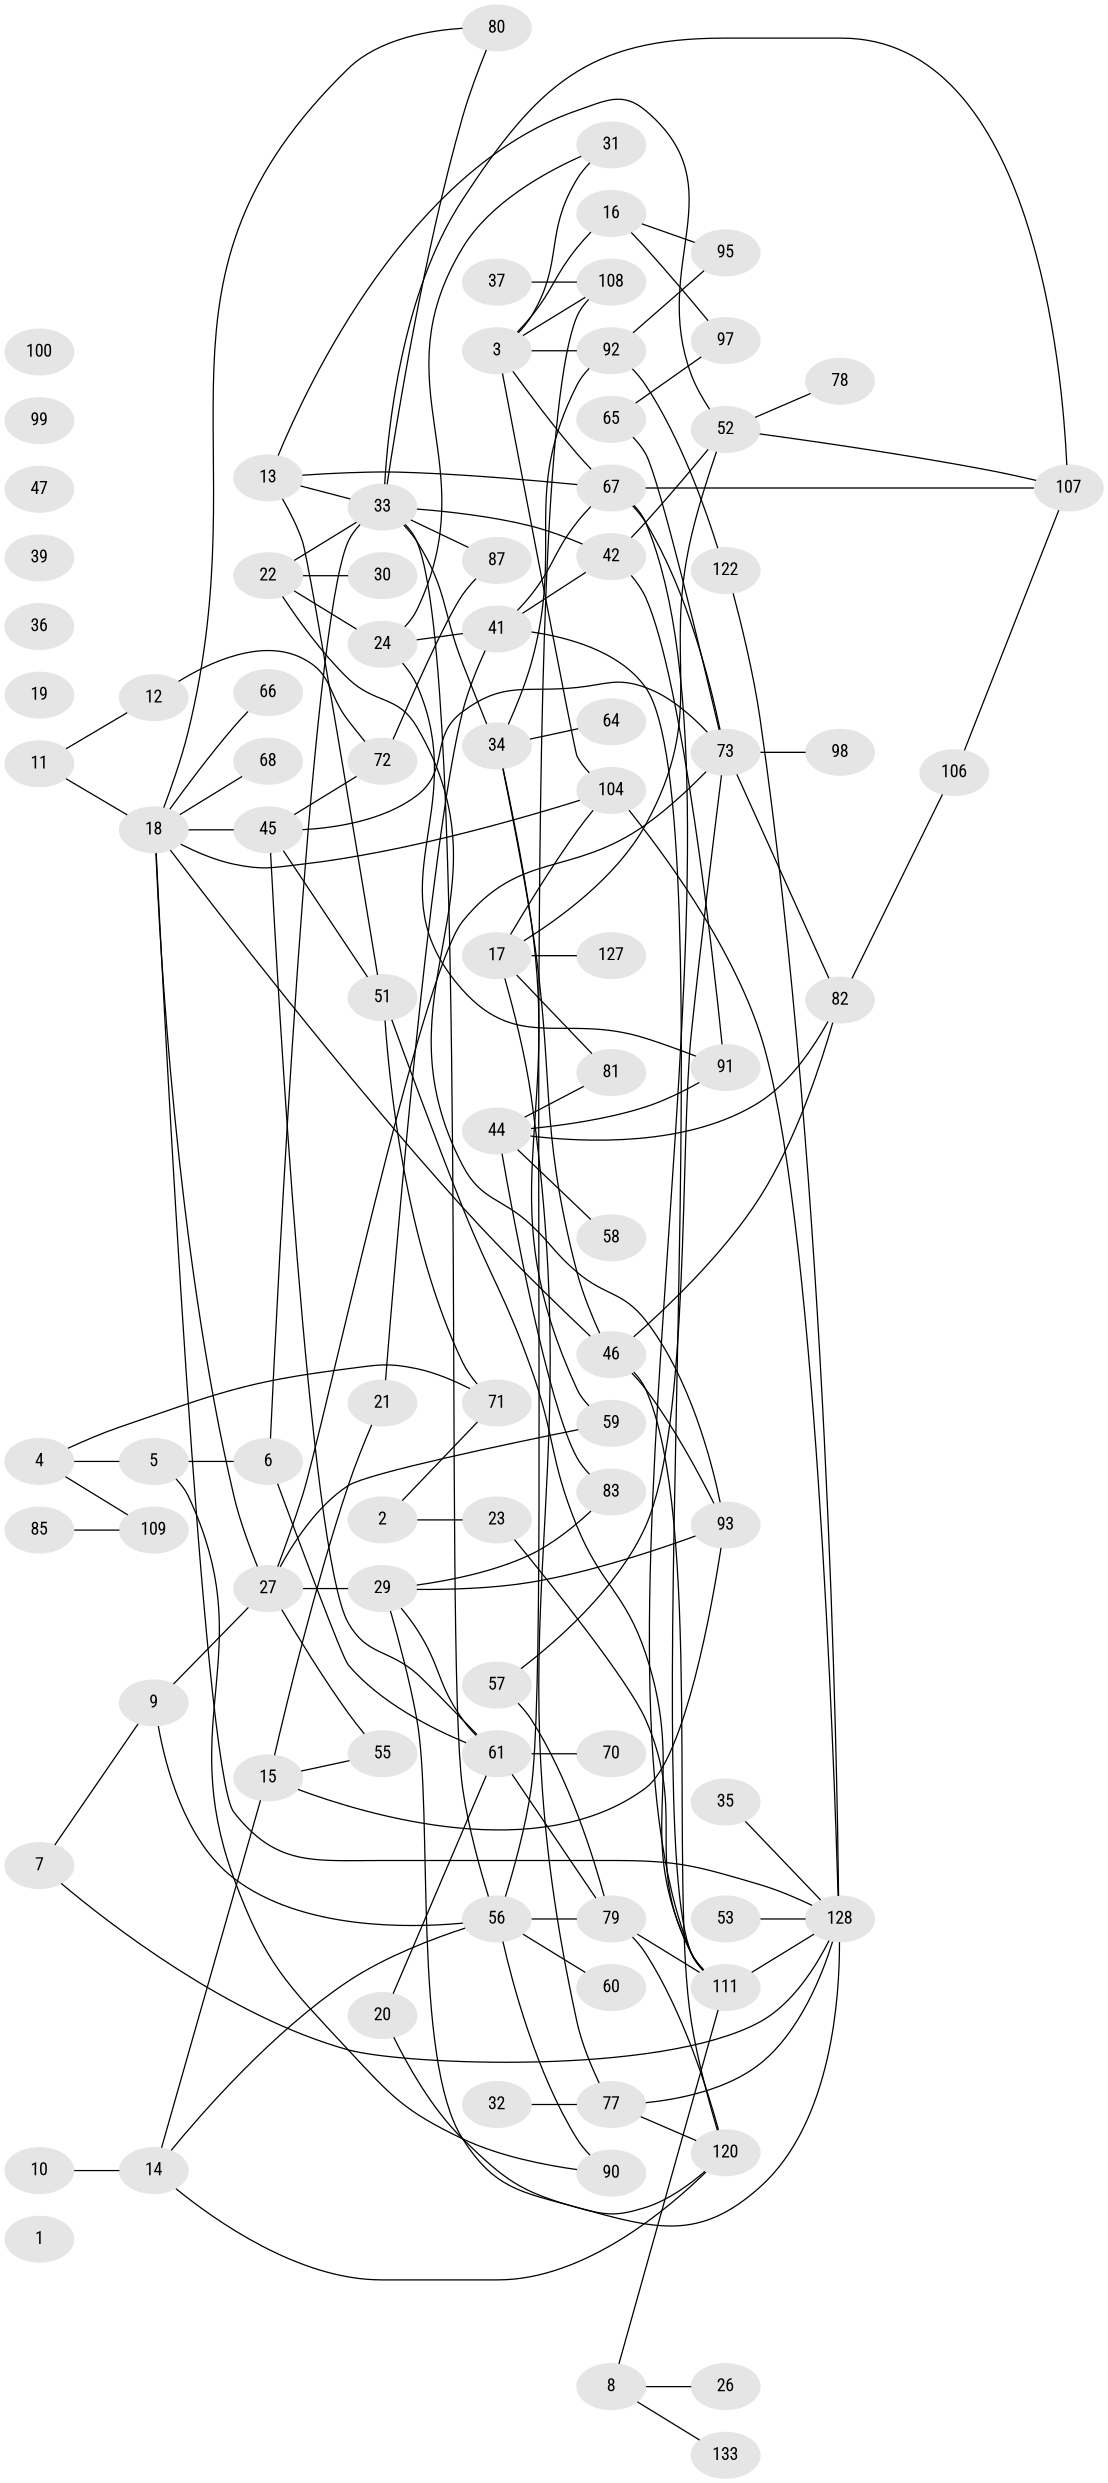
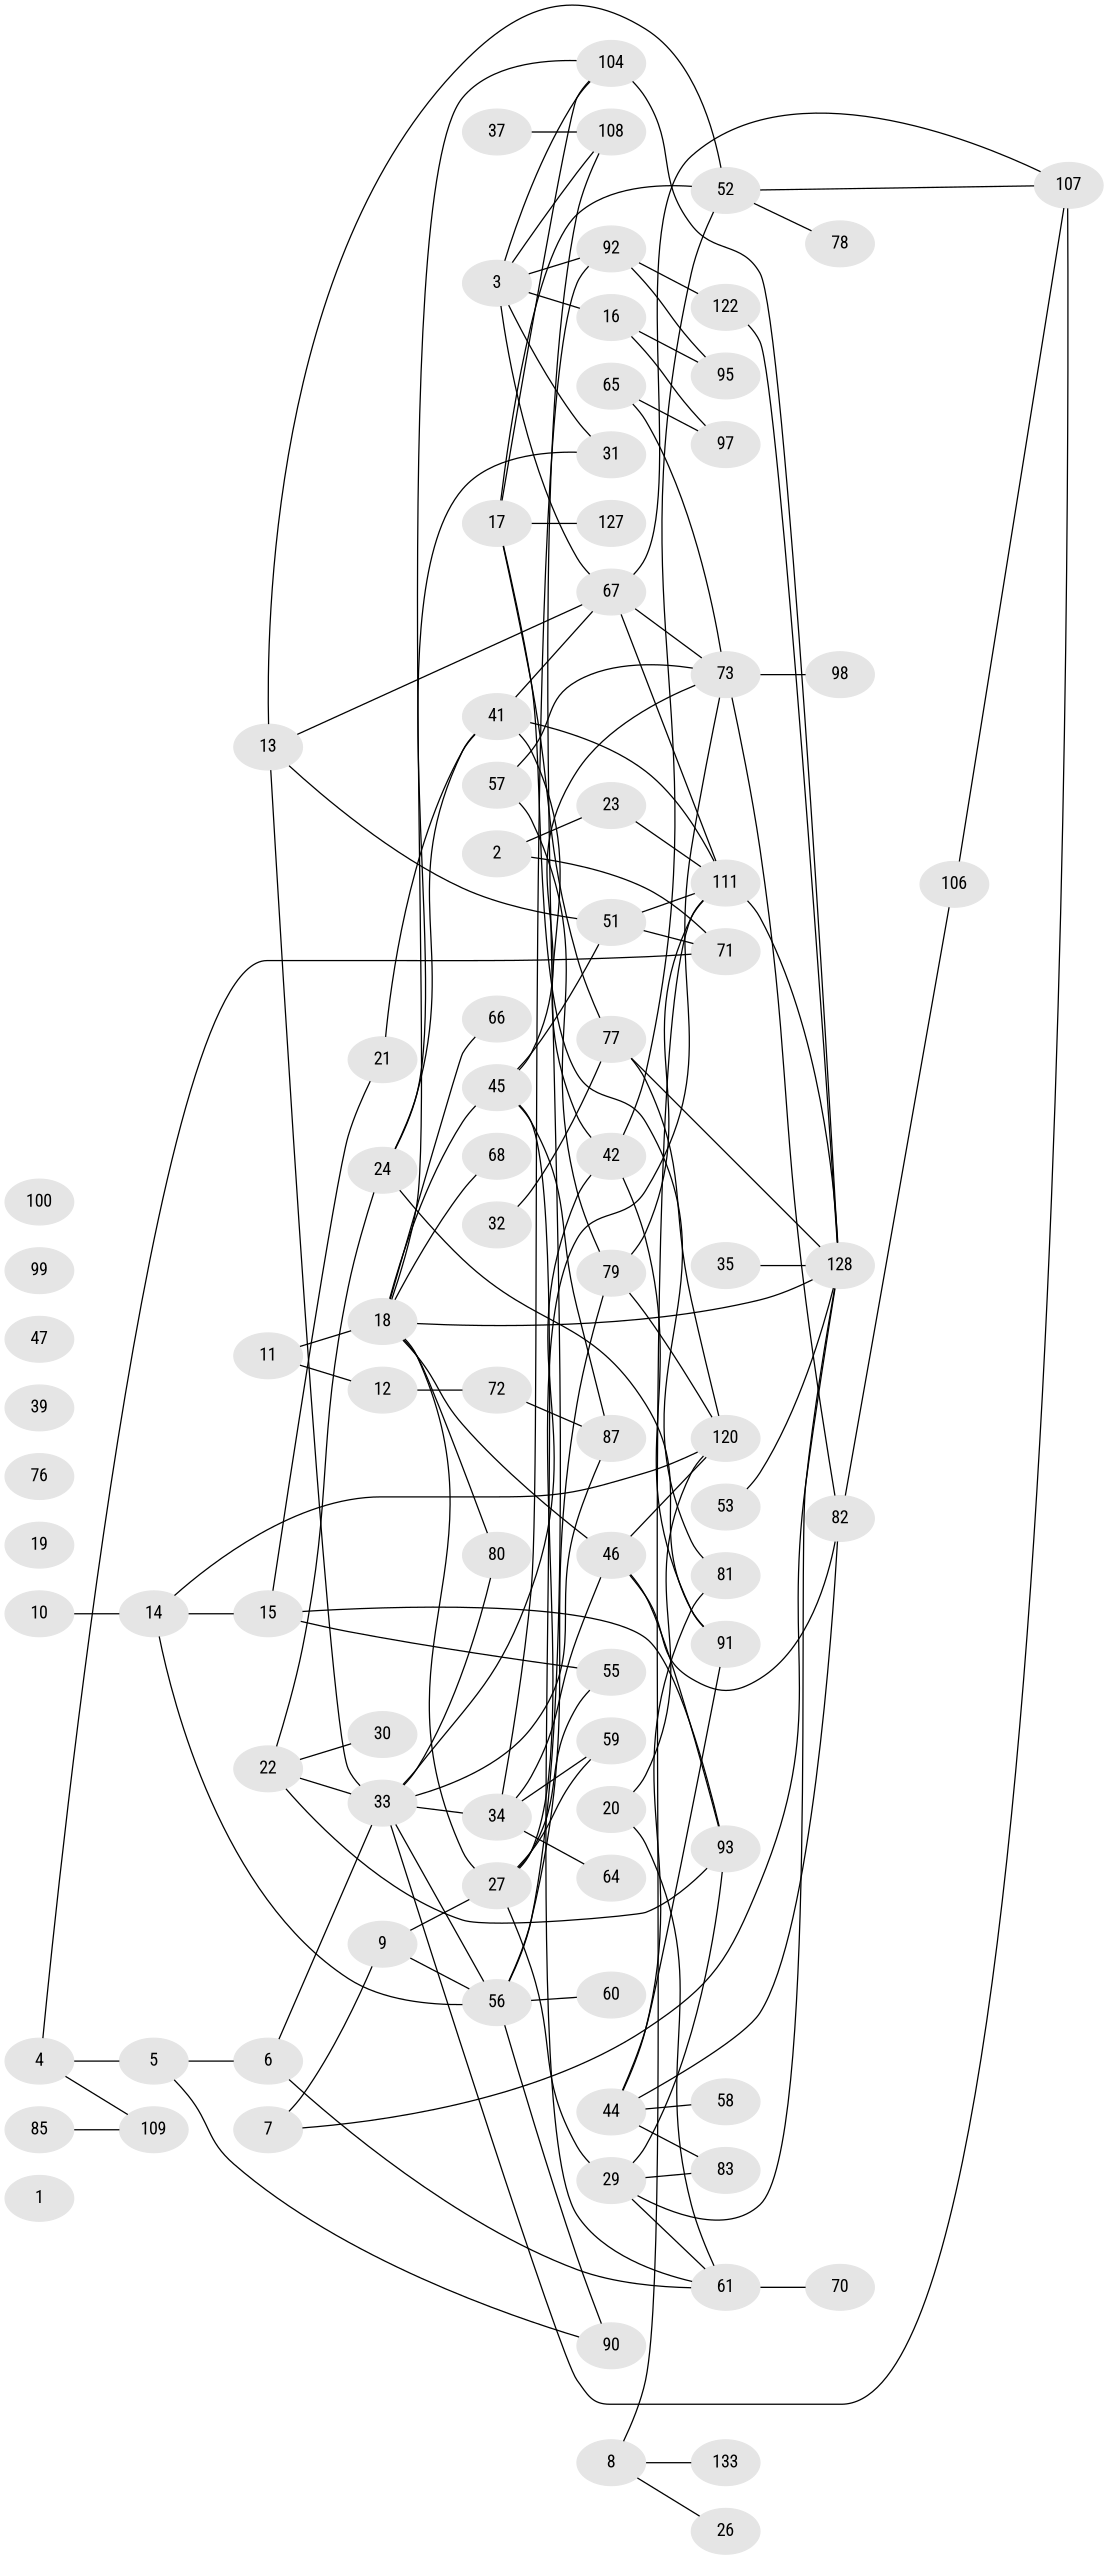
node "36": label "36" -> "76"
edge "72" -- "45": now "87" -- "45"
edge "61" -- "79": removed
